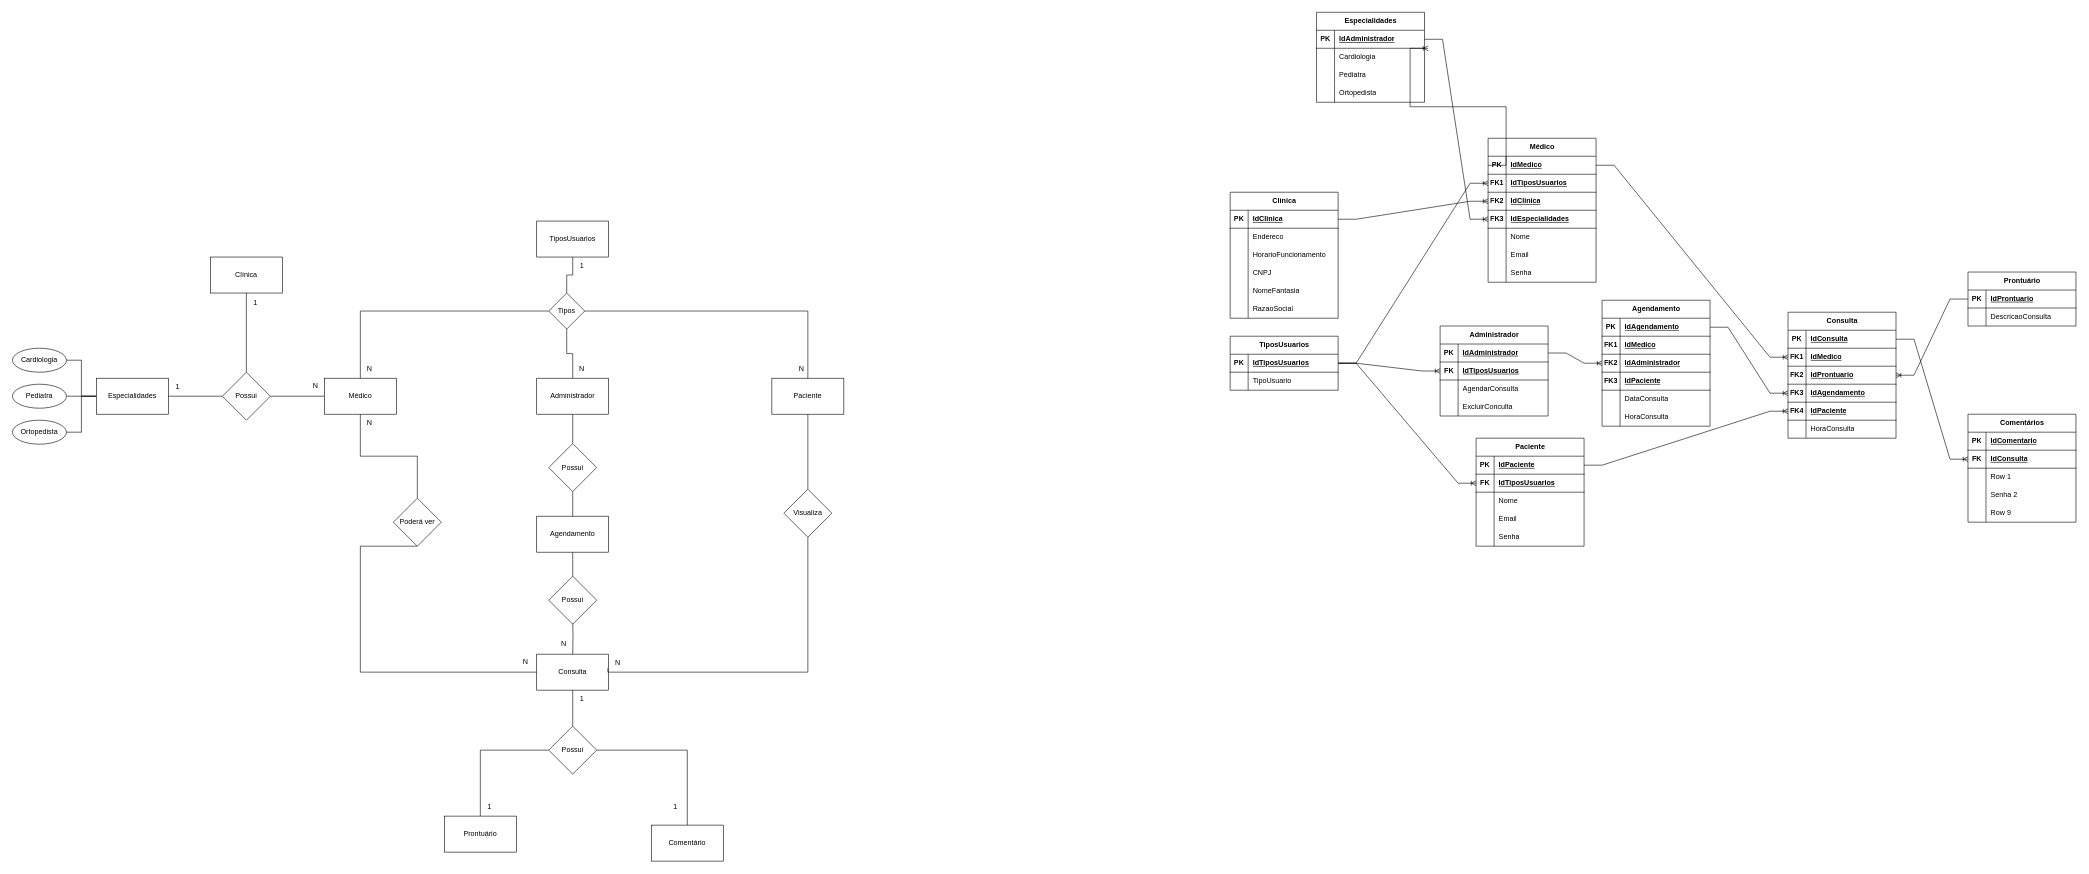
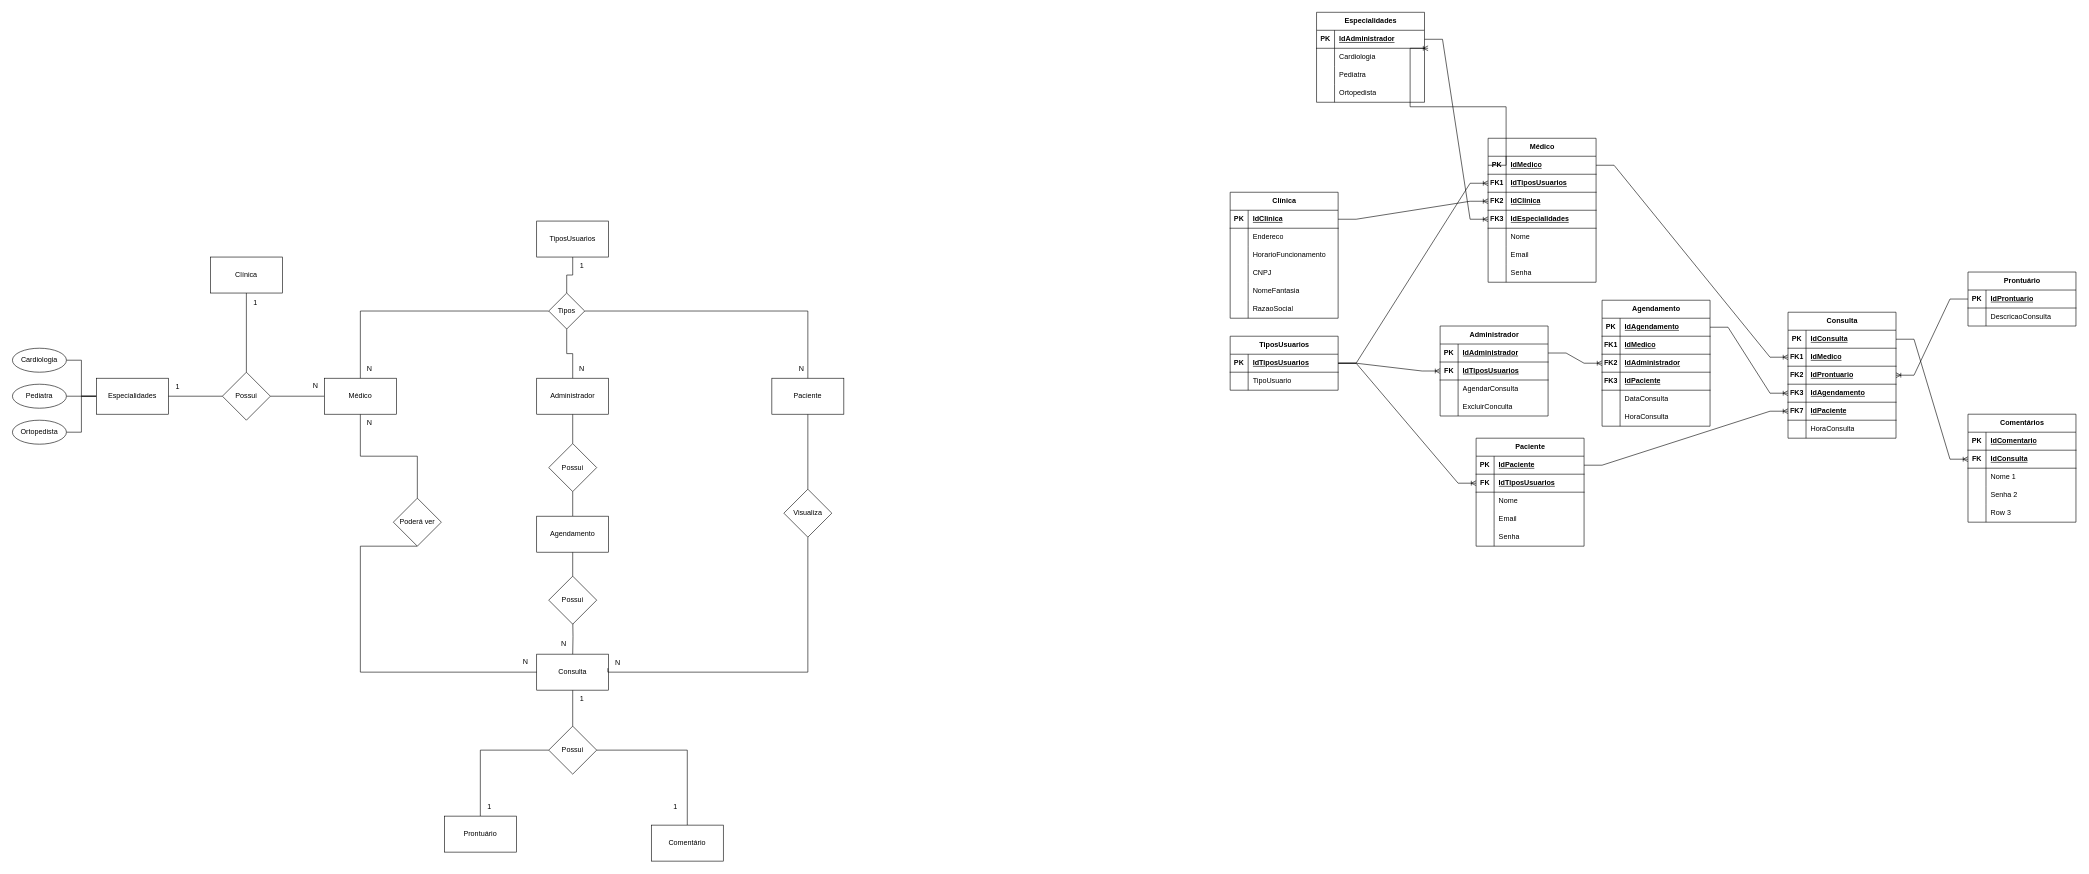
node "FK4": label "FK4" -> "FK7"
node "Row 1": label "Row 1" -> "Nome 1"
node "Row 9": label "Row 9" -> "Row 3"
